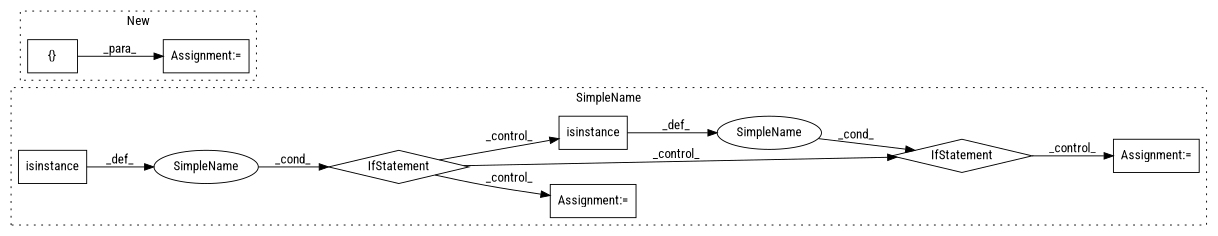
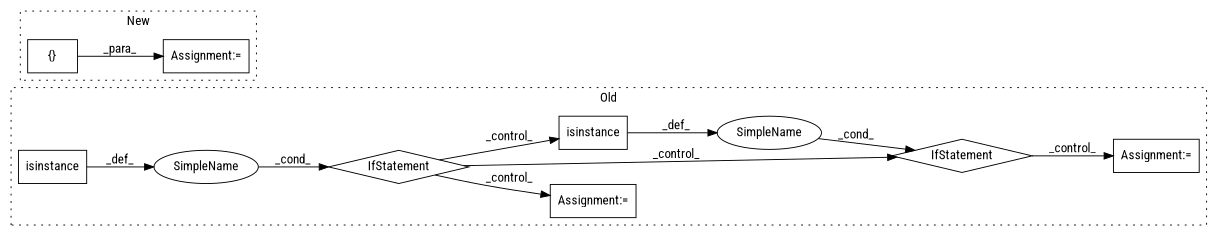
cluster "SimpleName": label "SimpleName" -> "Old"
